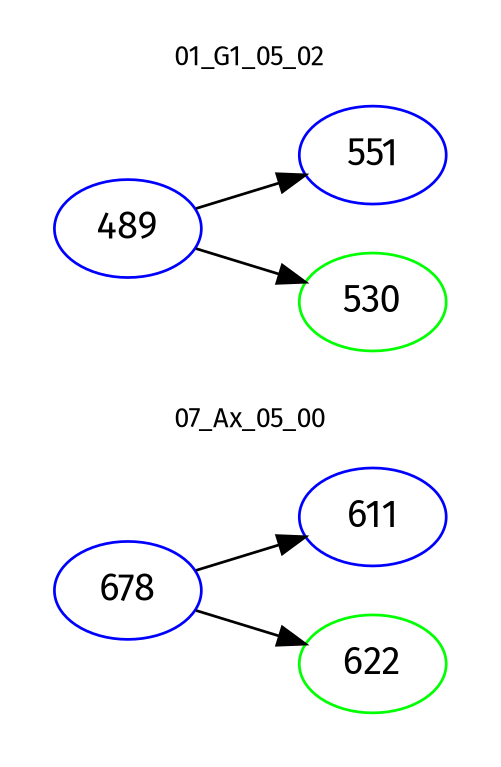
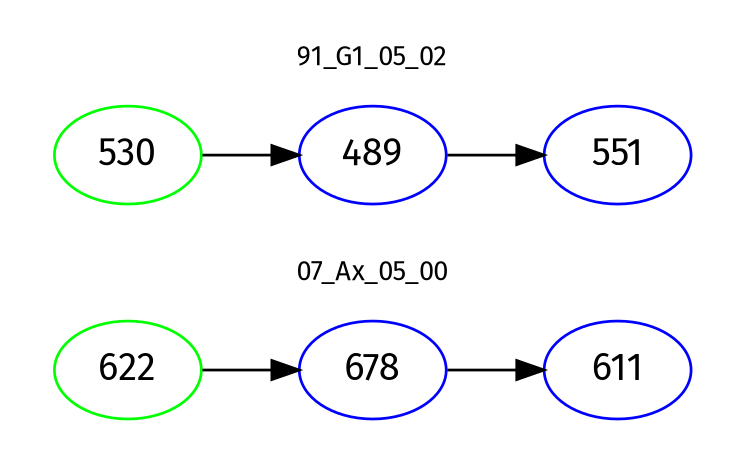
cluster "01_G1_05_02": label "01_G1_05_02" -> "91_G1_05_02"
edge "489" -> "530": reversed
edge "678" -> "622": reversed
